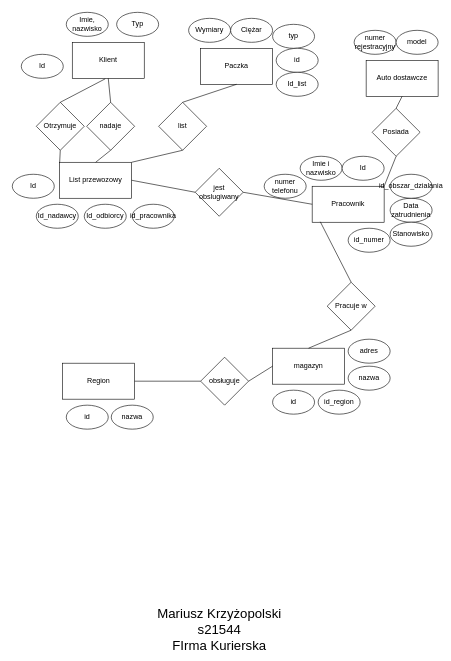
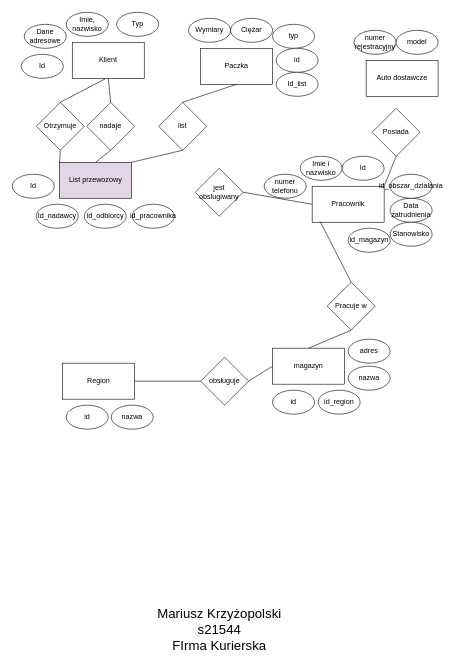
node "Dane adresowe": added
edge "Auto dostawcze" -- "Posiada": removed
node "List przewozowy": fillcolor #ffffff -> #e1d5e7
edge "List przewozowy" -- "jest obslugiwany": removed
node "id_numer": label "id_numer" -> "id_magazyn"
